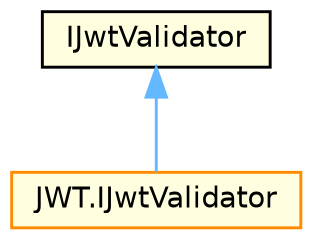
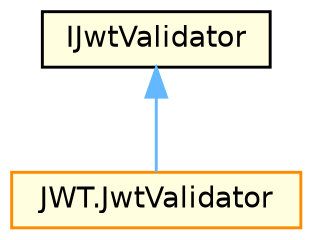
node "JWT.IJwtValidator": label "JWT.IJwtValidator" -> "JWT.JwtValidator"
